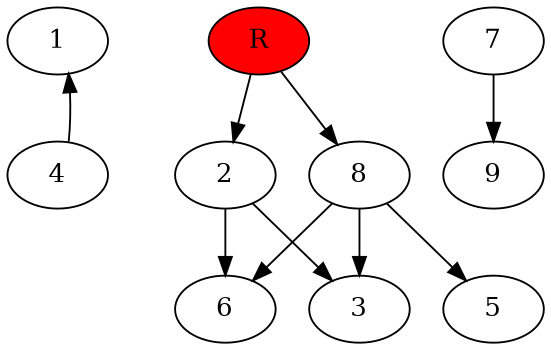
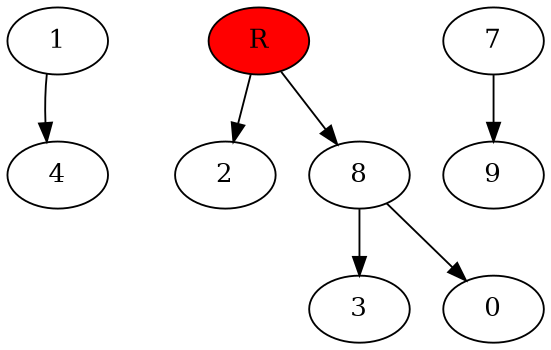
edge "4" -> "1": reversed
edge "2" -> "3": removed
node "6": removed
node "5": label "5" -> "0"
